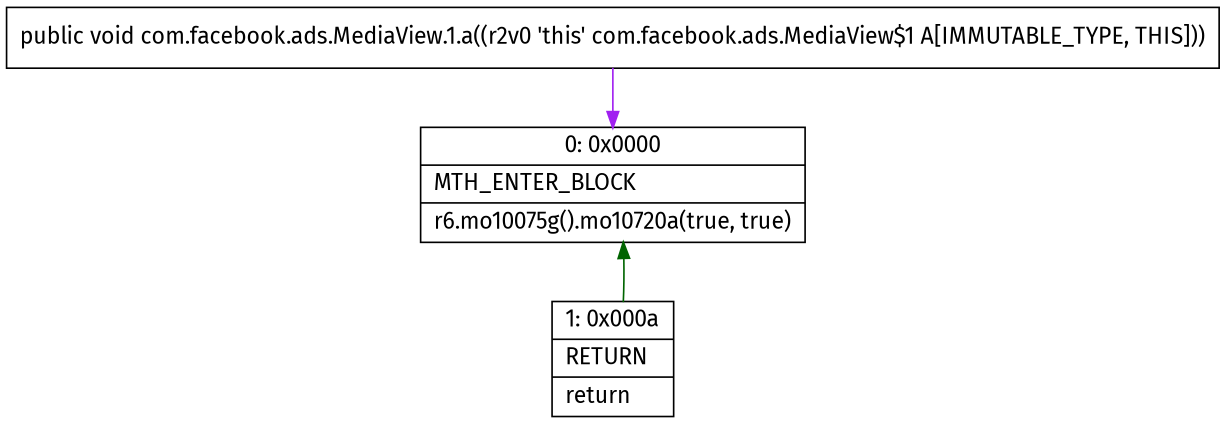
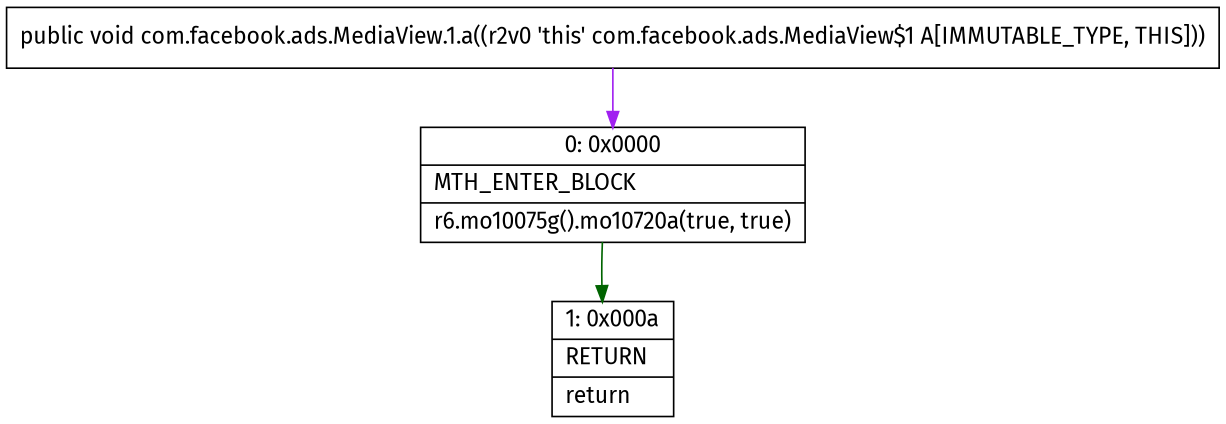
edge "1: 0x000a" -> "0: 0x0000": reversed
